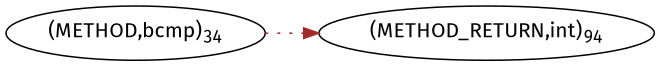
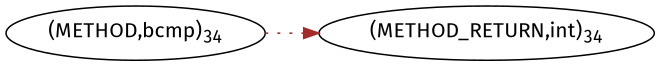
node "(METHOD_RETURN,int)": text "94" -> "34"
